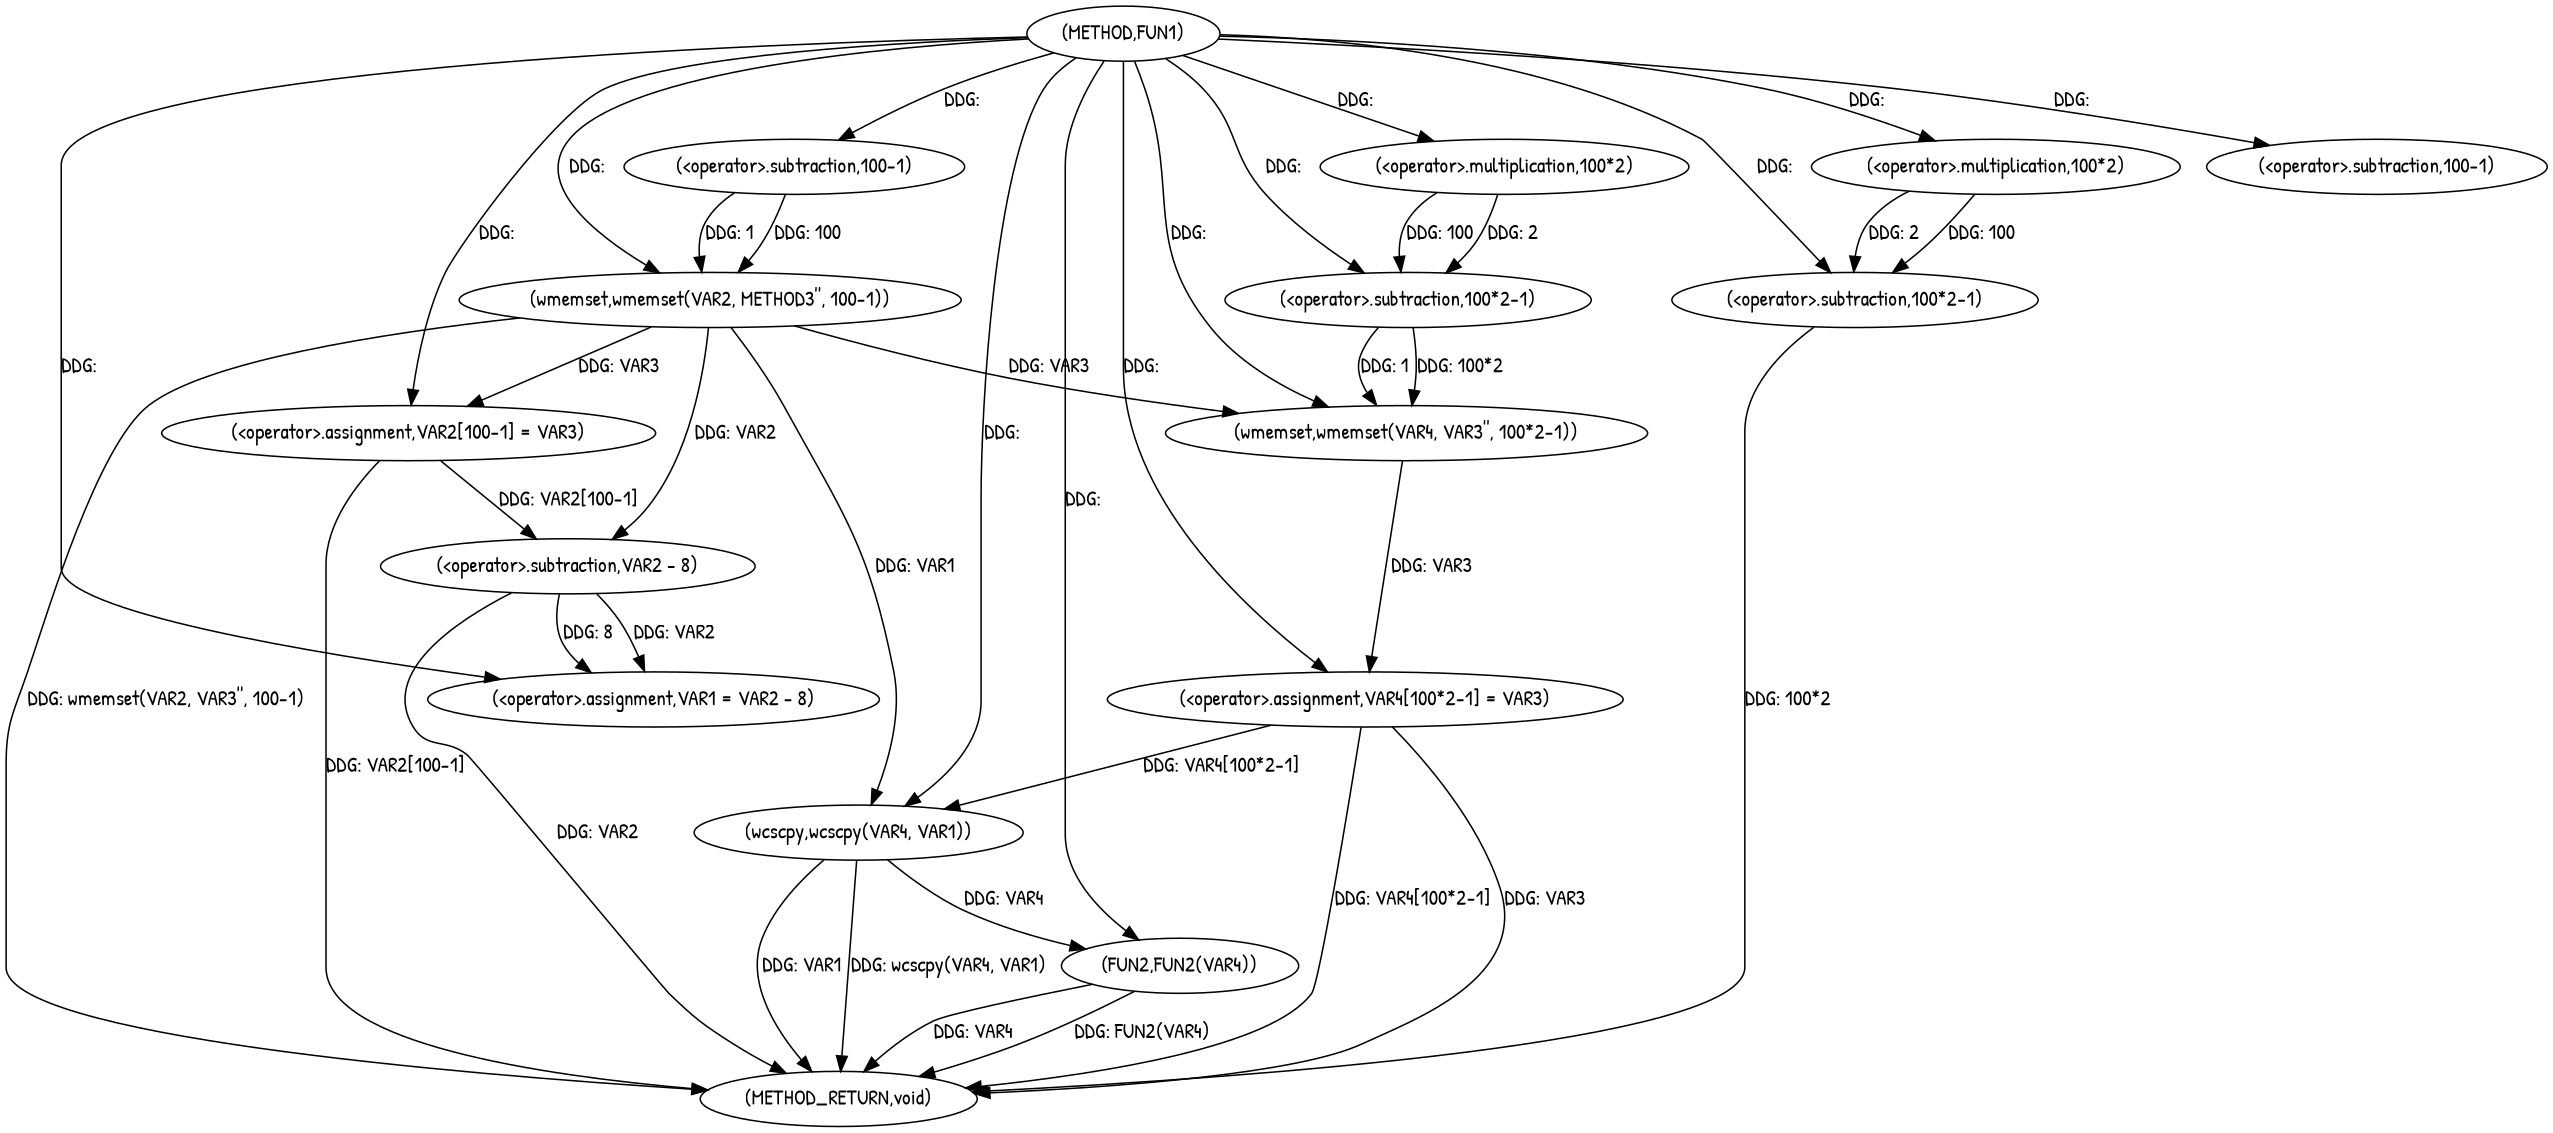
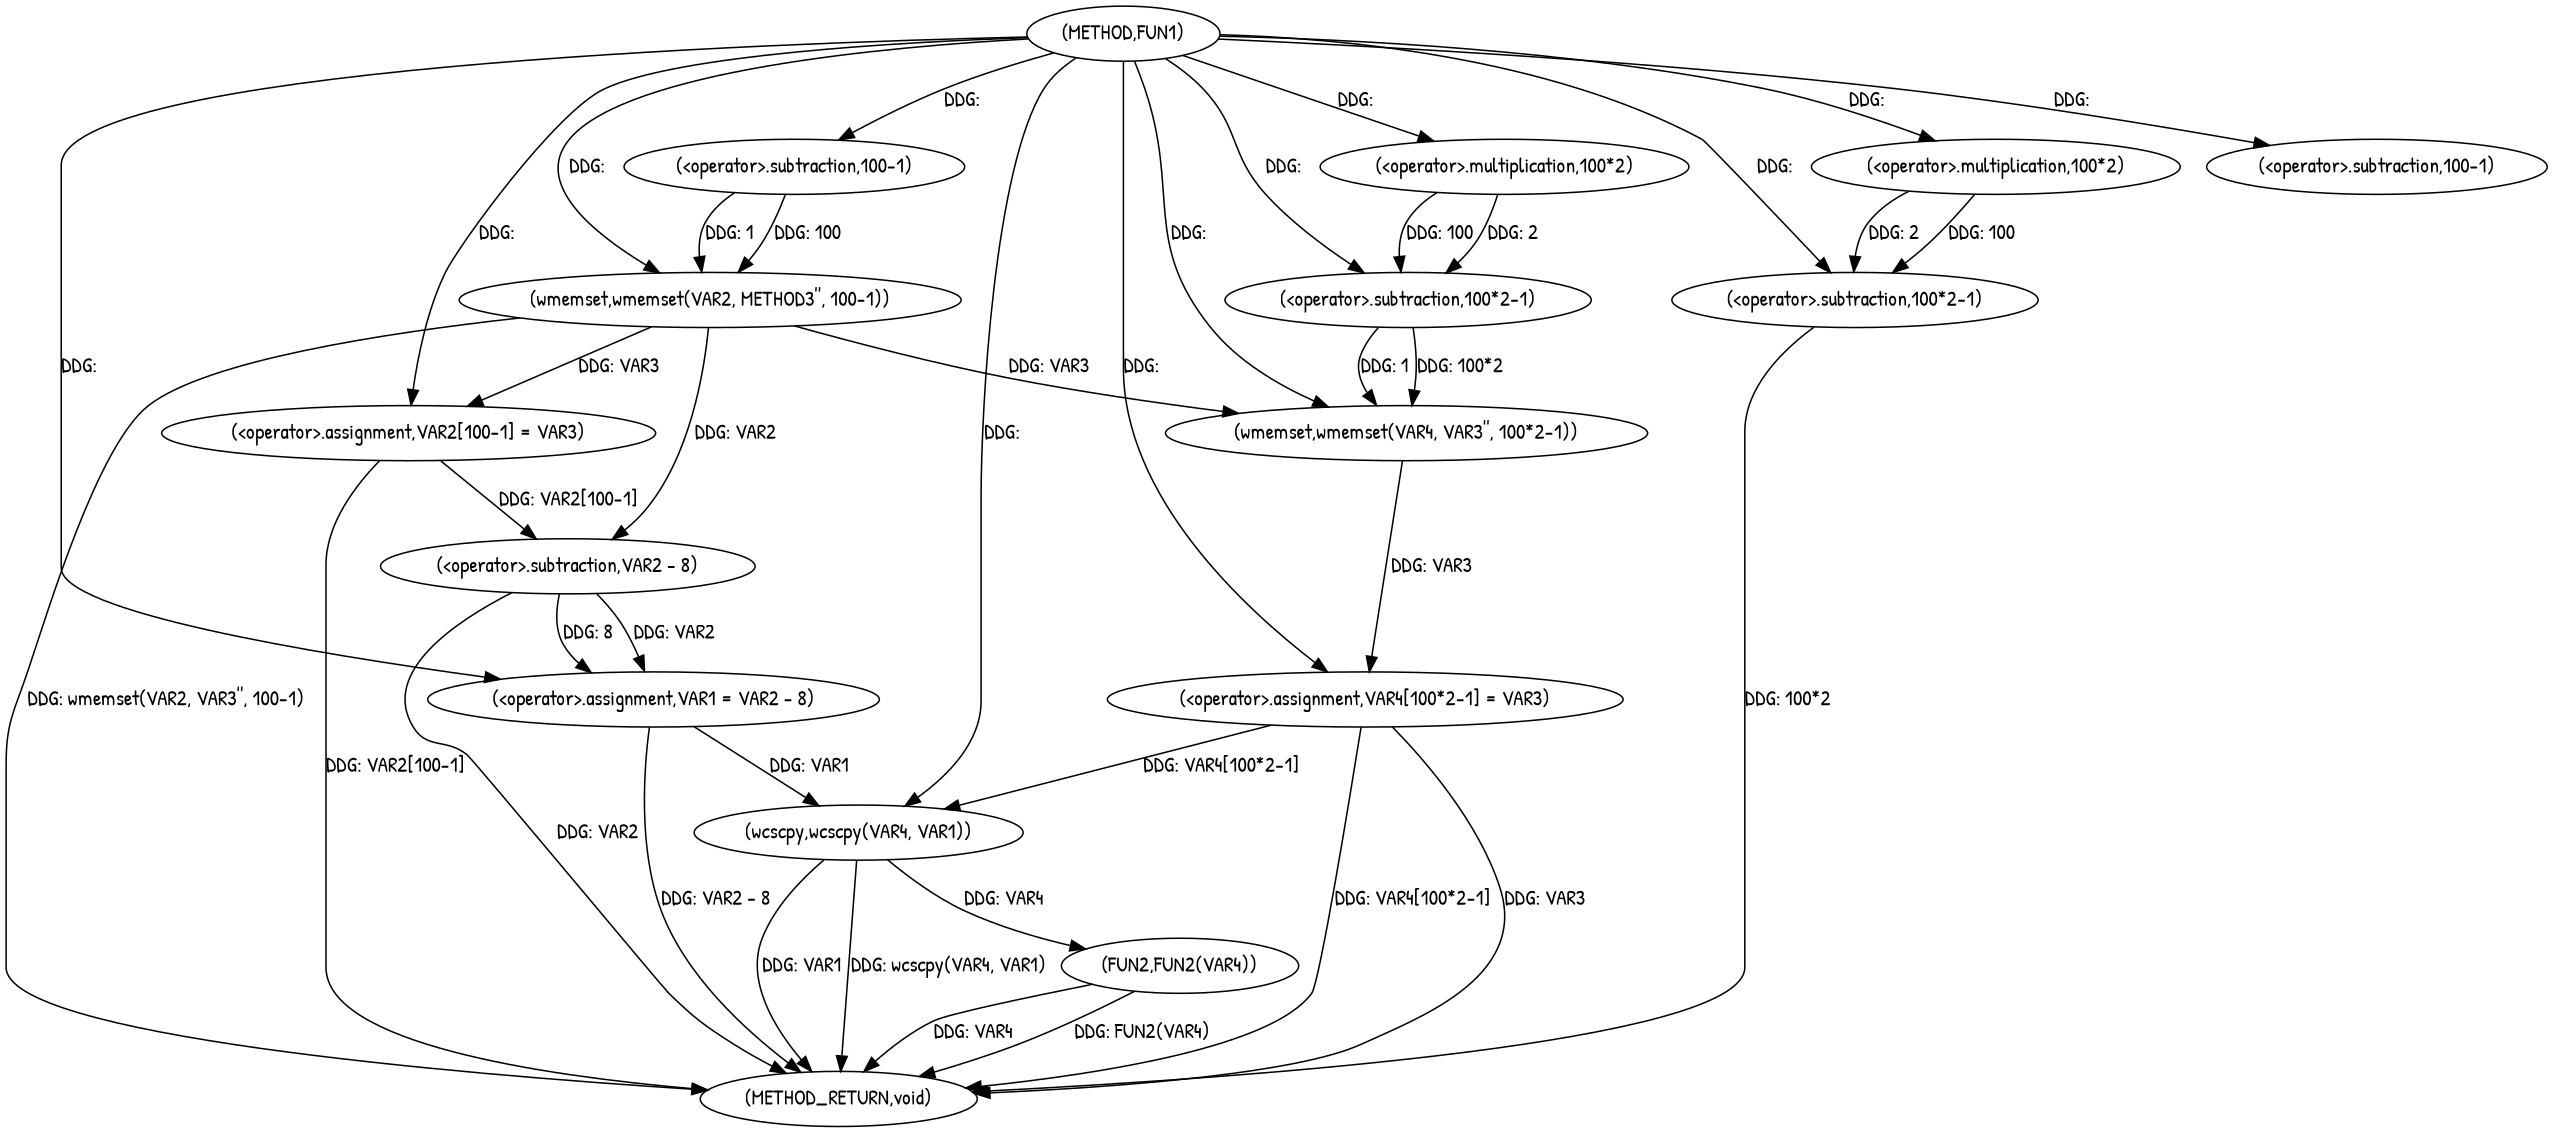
edge "(METHOD,FUN1)" -> "(FUN2,FUN2(VAR4))": removed, label "DDG:"
edge "(wmemset,wmemset(VAR2, METHOD3'', 100-1))" -> "(wcscpy,wcscpy(VAR4, VAR1))": now "(<operator>.assignment,VAR1 = VAR2 - 8)" -> "(wcscpy,wcscpy(VAR4, VAR1))"
edge "(<operator>.assignment,VAR1 = VAR2 - 8)" -> "(METHOD_RETURN,void)": added, label "DDG: VAR2 - 8"
